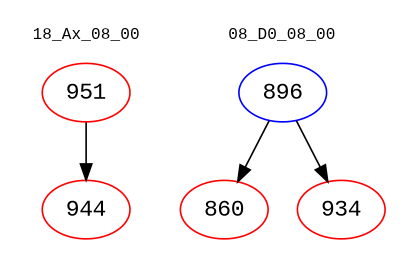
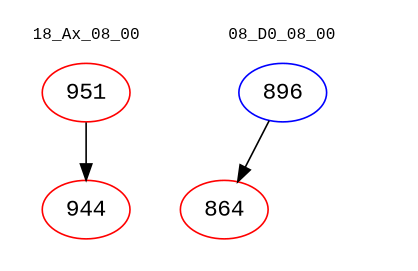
node "860": label "860" -> "864"
node "934": removed
